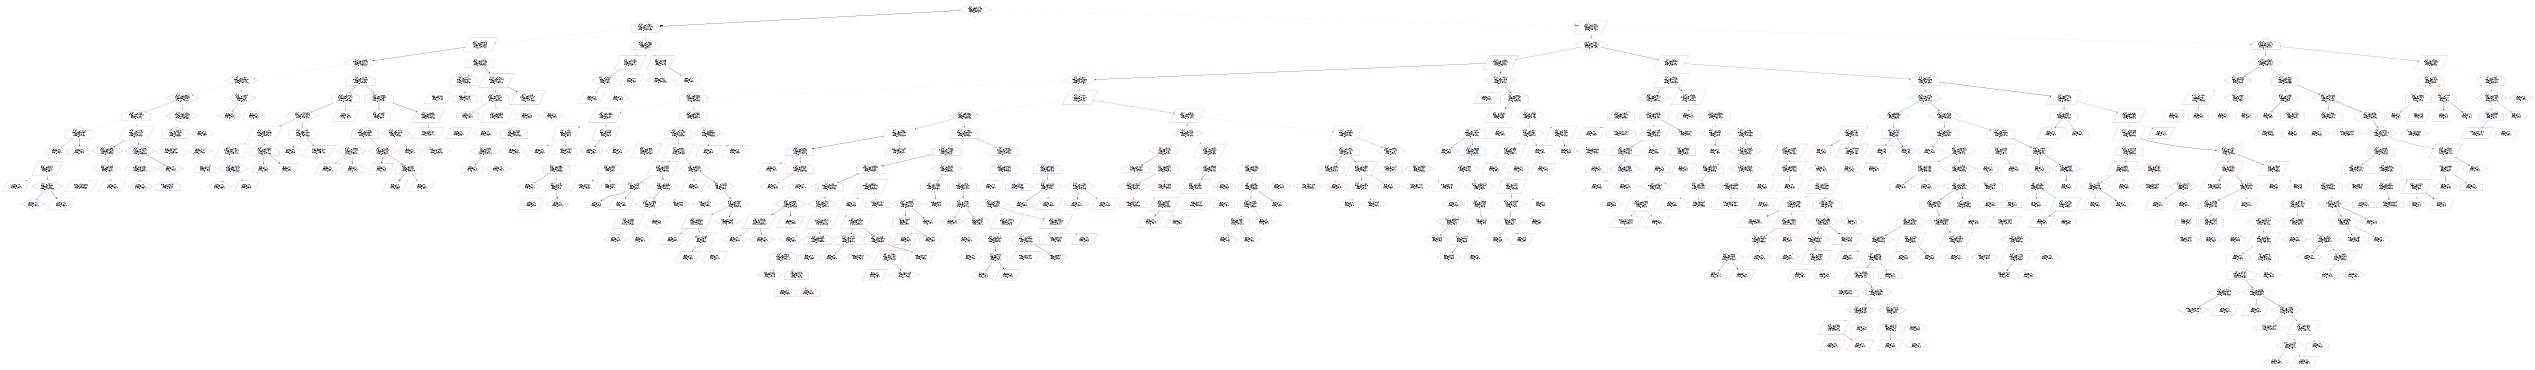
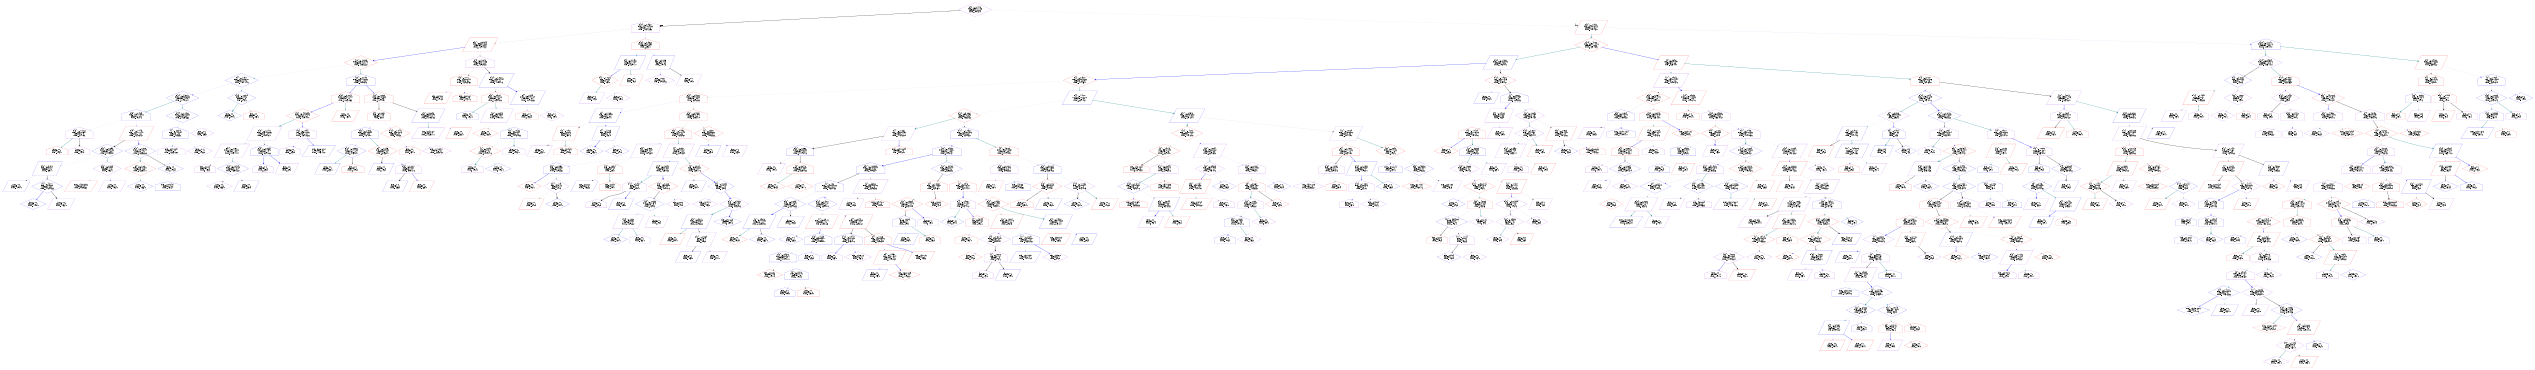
edge "X[7] <= 1.1403 mse = 2863.9053 samples = 13 value = 615.3077" -> "X[22] <= 1.0811 mse = 892.562 samples = 11 value = 595.7273": style bold -> dotted
node "mse = 0.0 samples = 2 value = 342.0": removed
